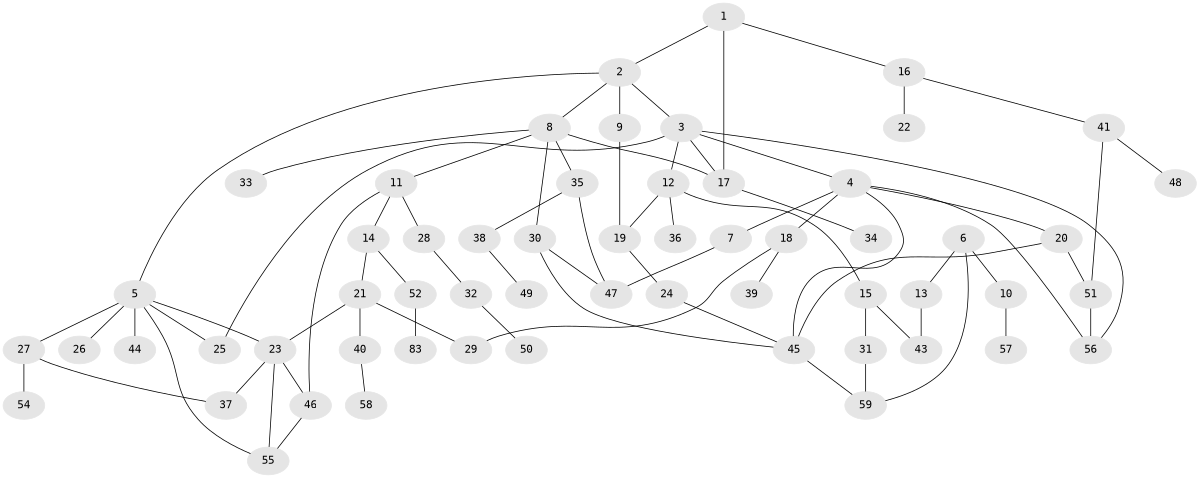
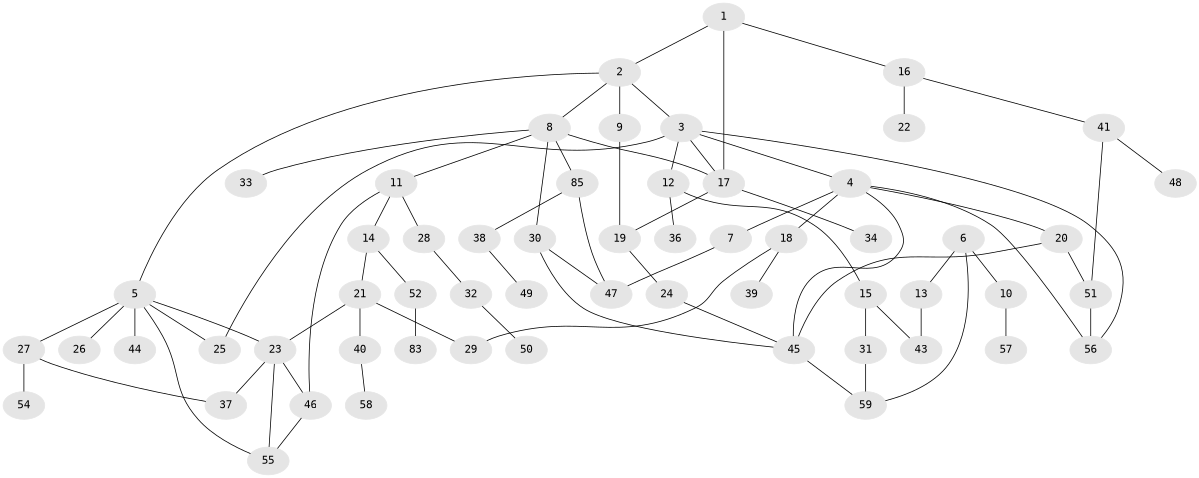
node "35": label "35" -> "85"
edge "12" -- "19": now "17" -- "19"
